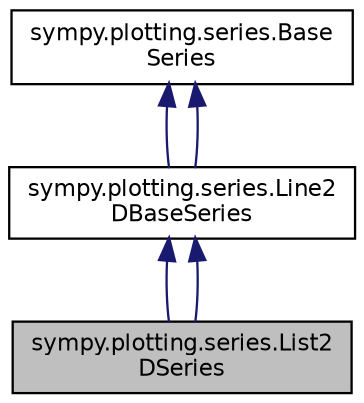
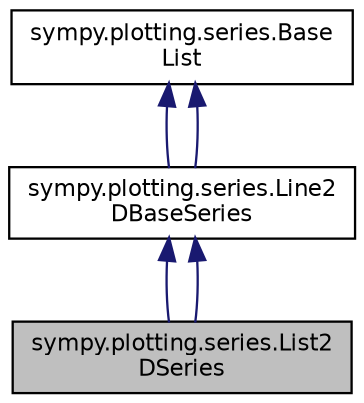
node "sympy.plotting.series.Base Series": label "sympy.plotting.series.Base Series" -> "sympy.plotting.series.Base List"
